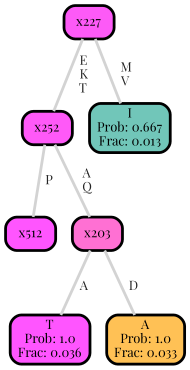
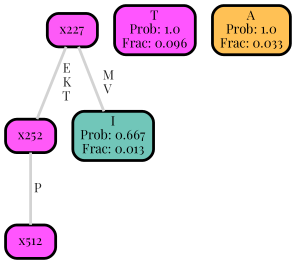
node "x203": removed
node "T Prob: 1.0 Frac: 0.036": label "T Prob: 1.0 Frac: 0.036" -> "T Prob: 1.0 Frac: 0.096"
